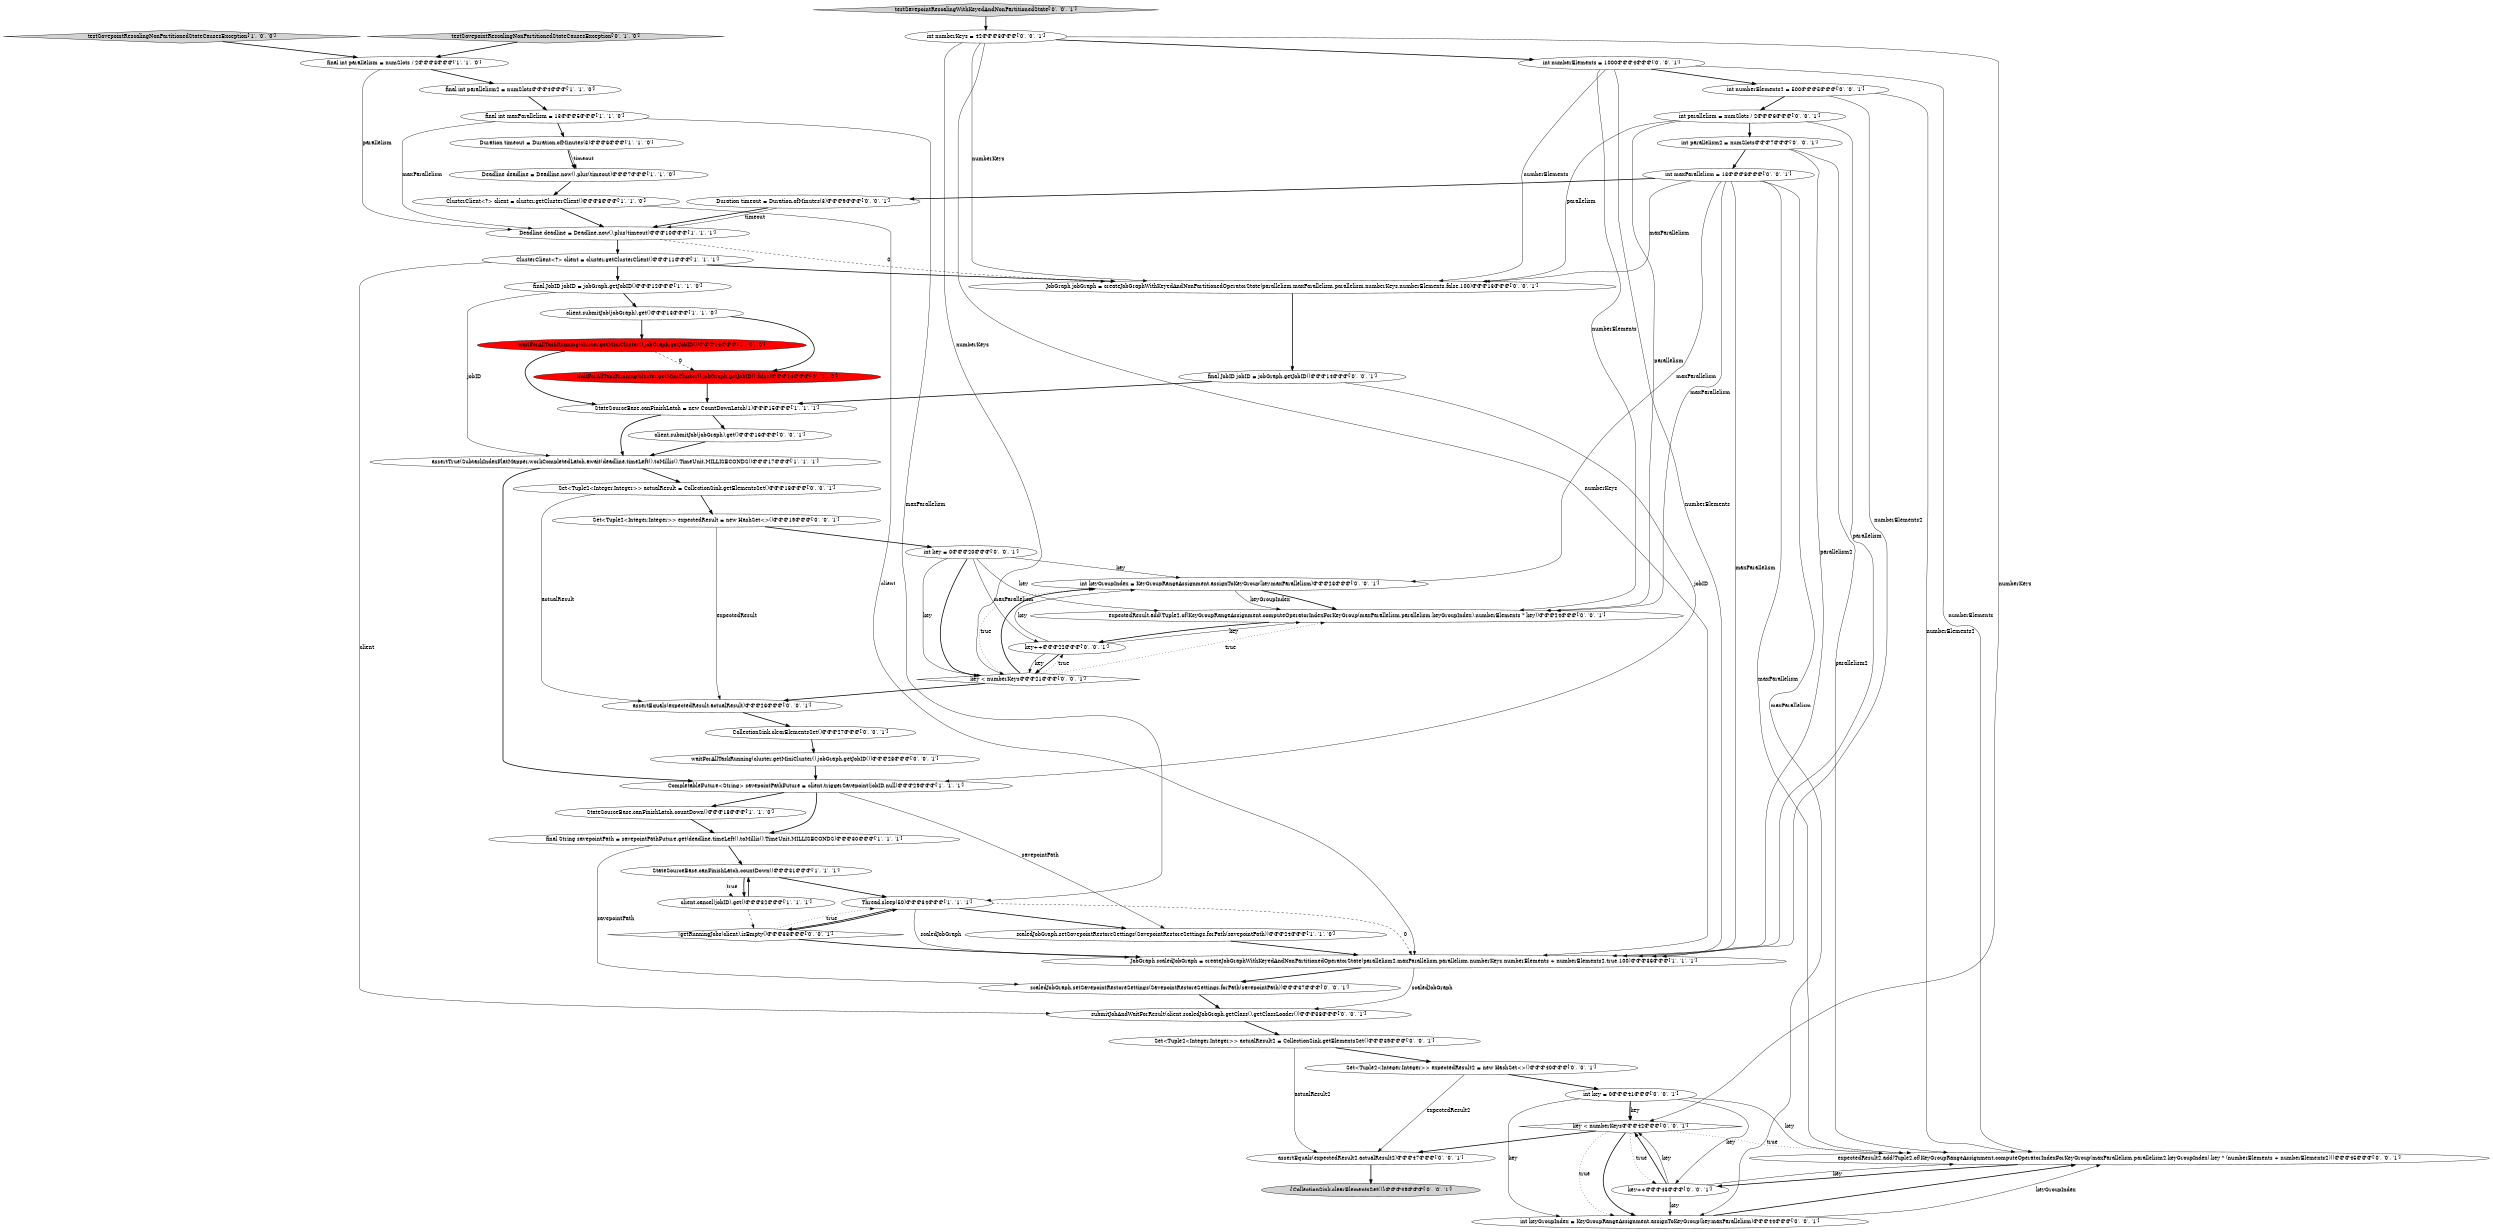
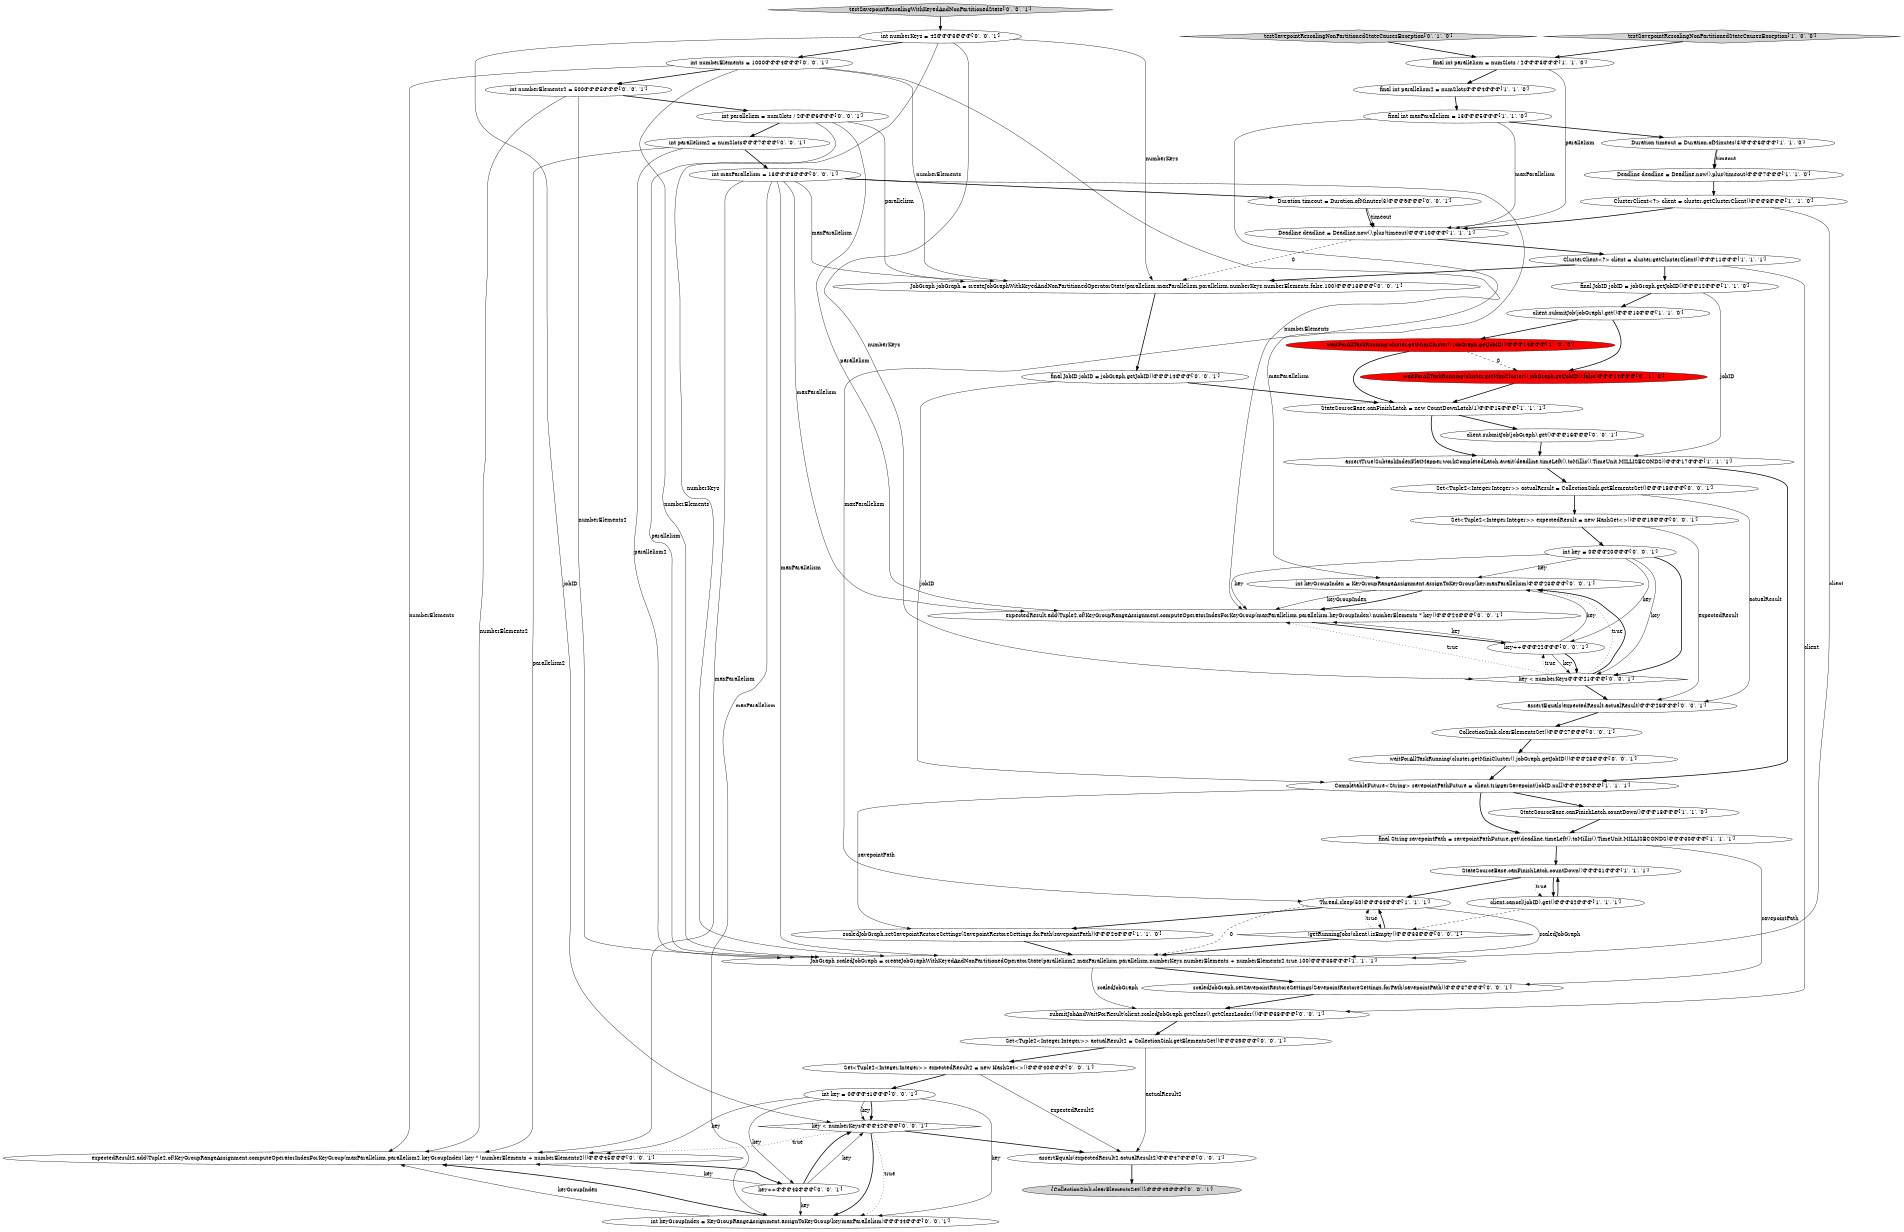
edge "int numberKeys = 42@@@3@@@['0', '0', '1']" -> "key < numberKeys@@@42@@@['0', '0', '1']": label "numberKeys" -> "jobID"
edge "int key = 0@@@20@@@['0', '0', '1']" -> "key++@@@22@@@['0', '0', '1']": label "maxParallelism" -> "key"
edge "Thread.sleep(50)@@@34@@@['1', '1', '1']" -> "!getRunningJobs(client).isEmpty()@@@33@@@['0', '0', '1']": style bold -> dotted
edge "key < numberKeys@@@42@@@['0', '0', '1']" -> "key++@@@43@@@['0', '0', '1']": removed, label "true"
